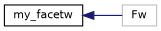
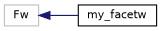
edge "Fw" -> "my_facetw": reversed
